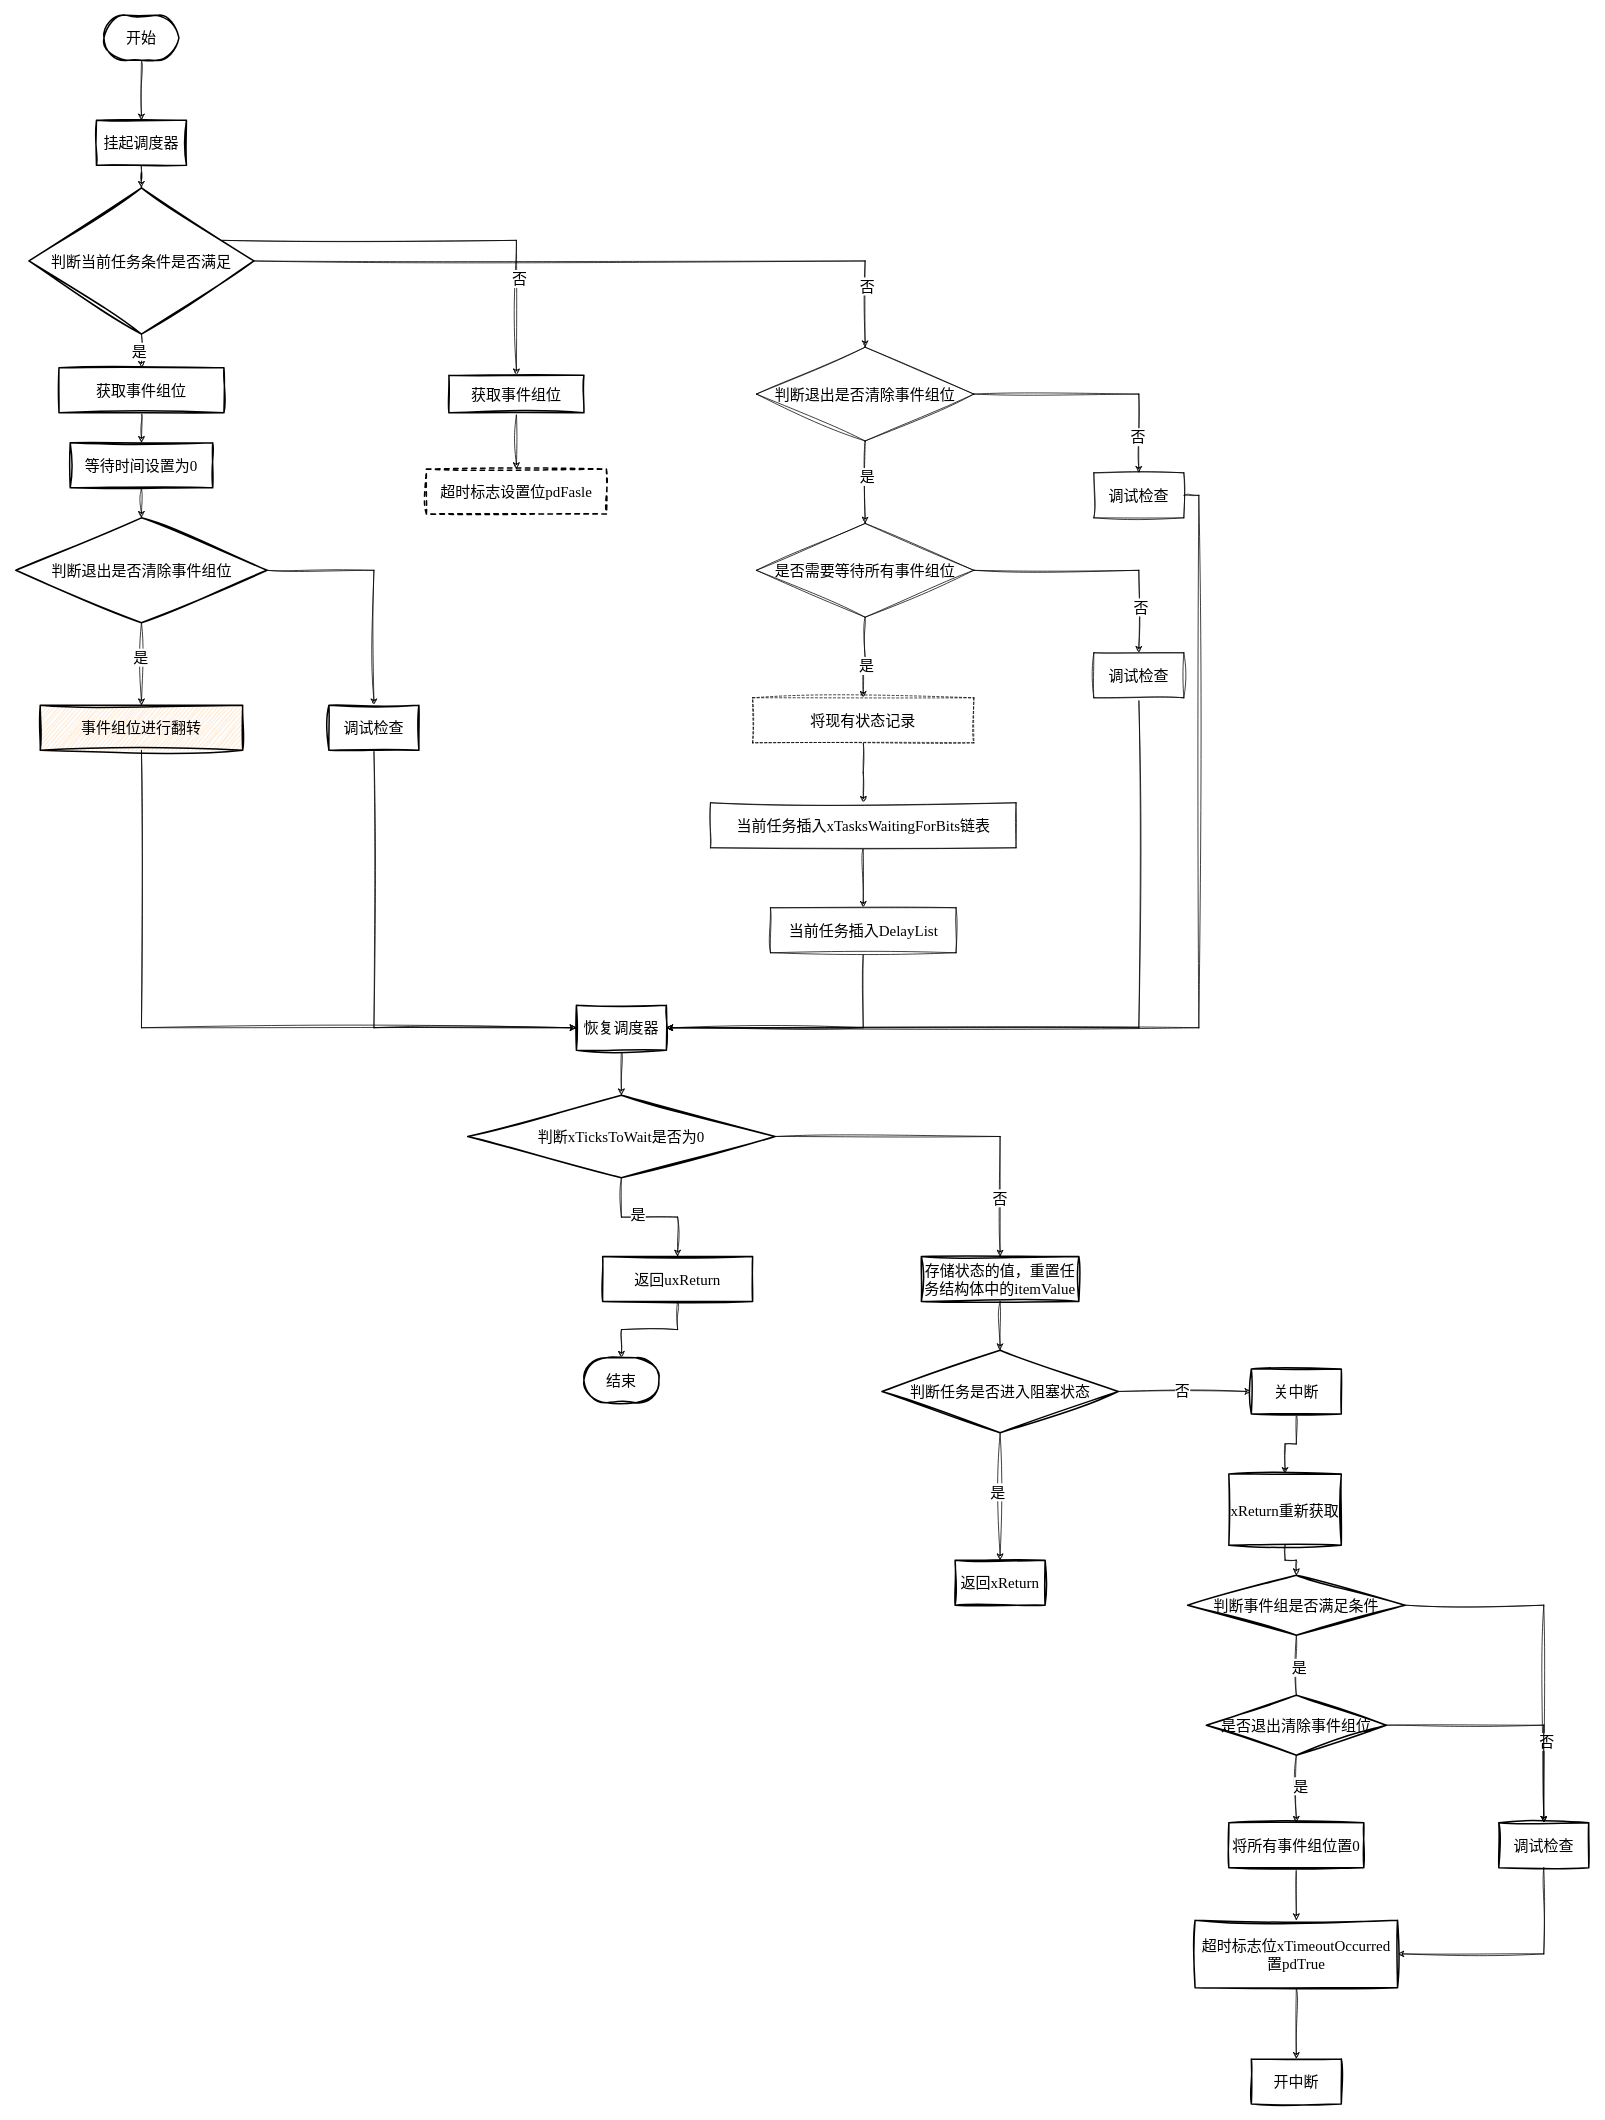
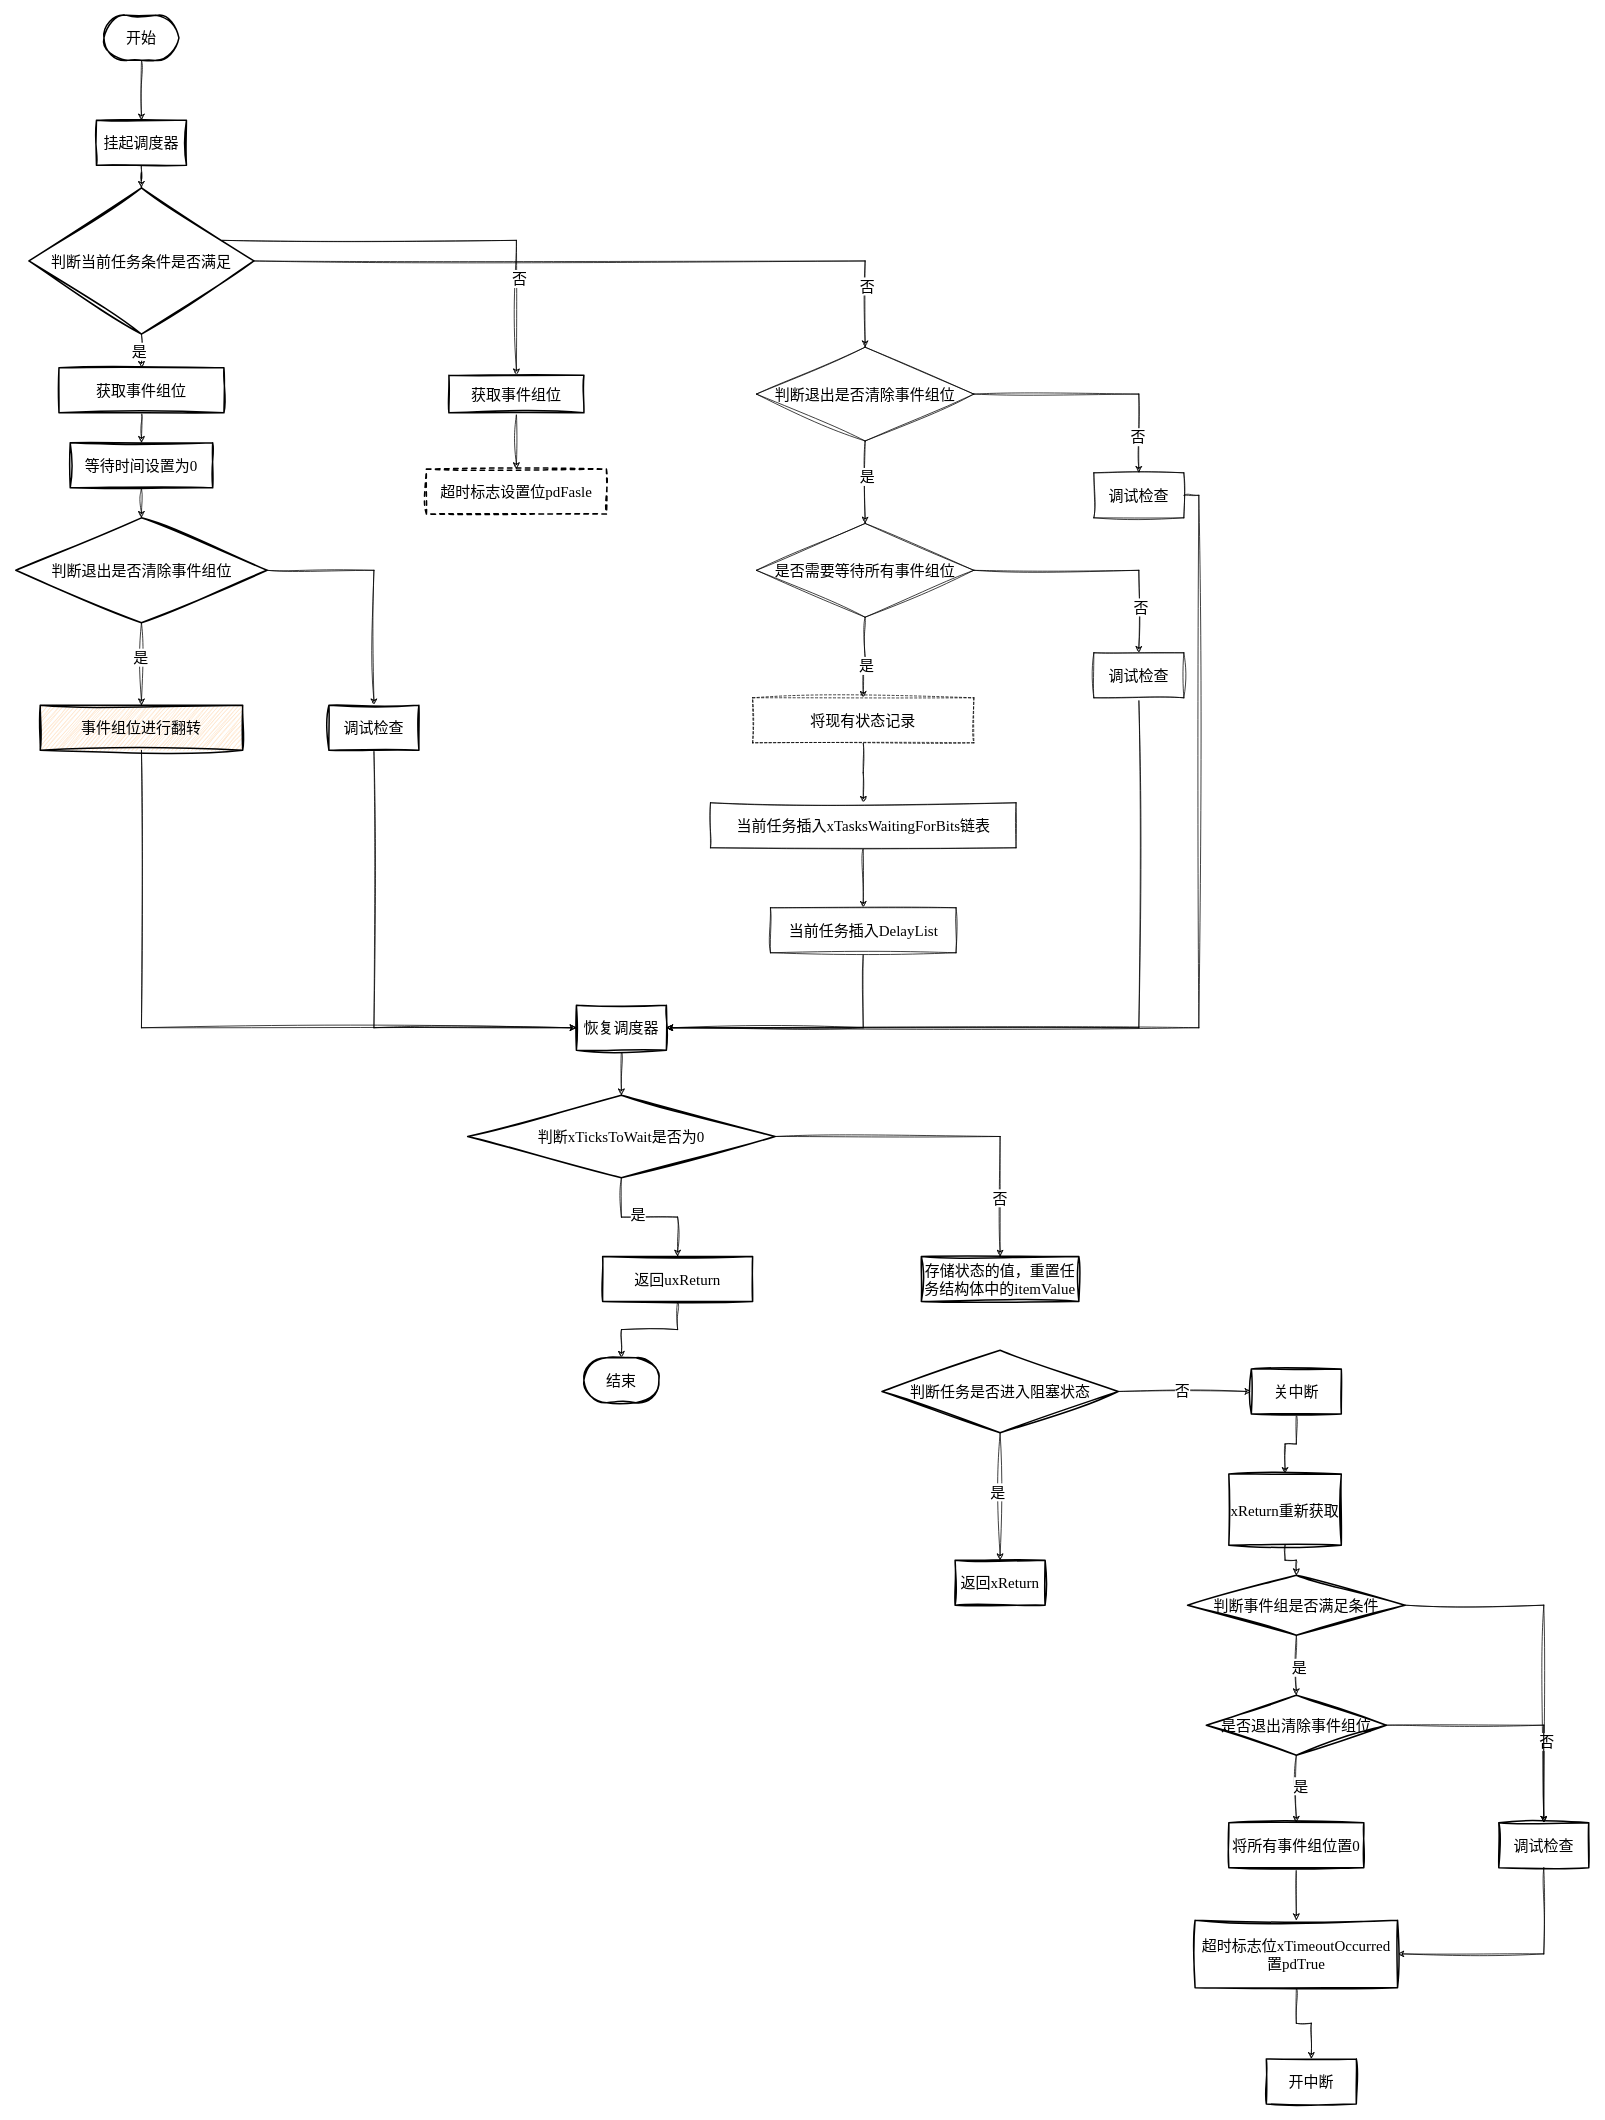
edge "存储状态的值，重置任务结构体中的itemValue" -> "判断任务是否进入阻塞状态": removed
edge "判断事件组是否满足条件" -- "是否退出清除事件组位": arrowhead none -> classic
node "开中断": moved (1296, 2082) -> (1311, 2082)
